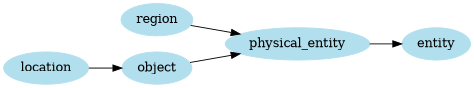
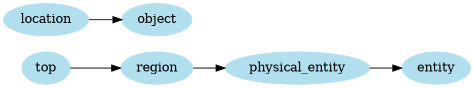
edge "object" -> "physical_entity": removed
node "top": added
